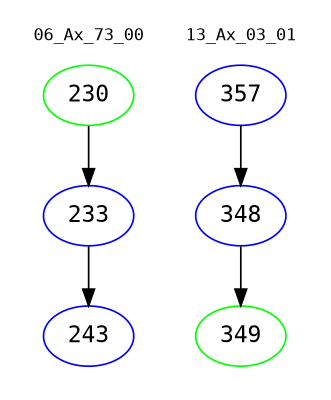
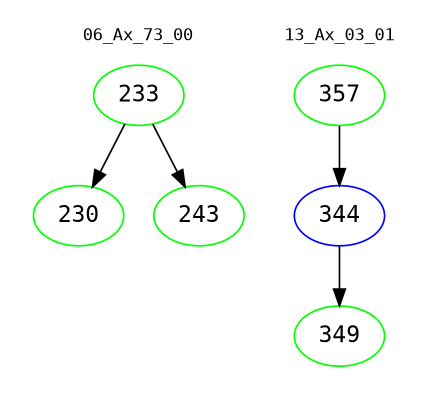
node "357": color blue -> green
edge "230" -> "233": reversed
node "233": color blue -> green
node "348": label "348" -> "344"
node "243": color blue -> green
